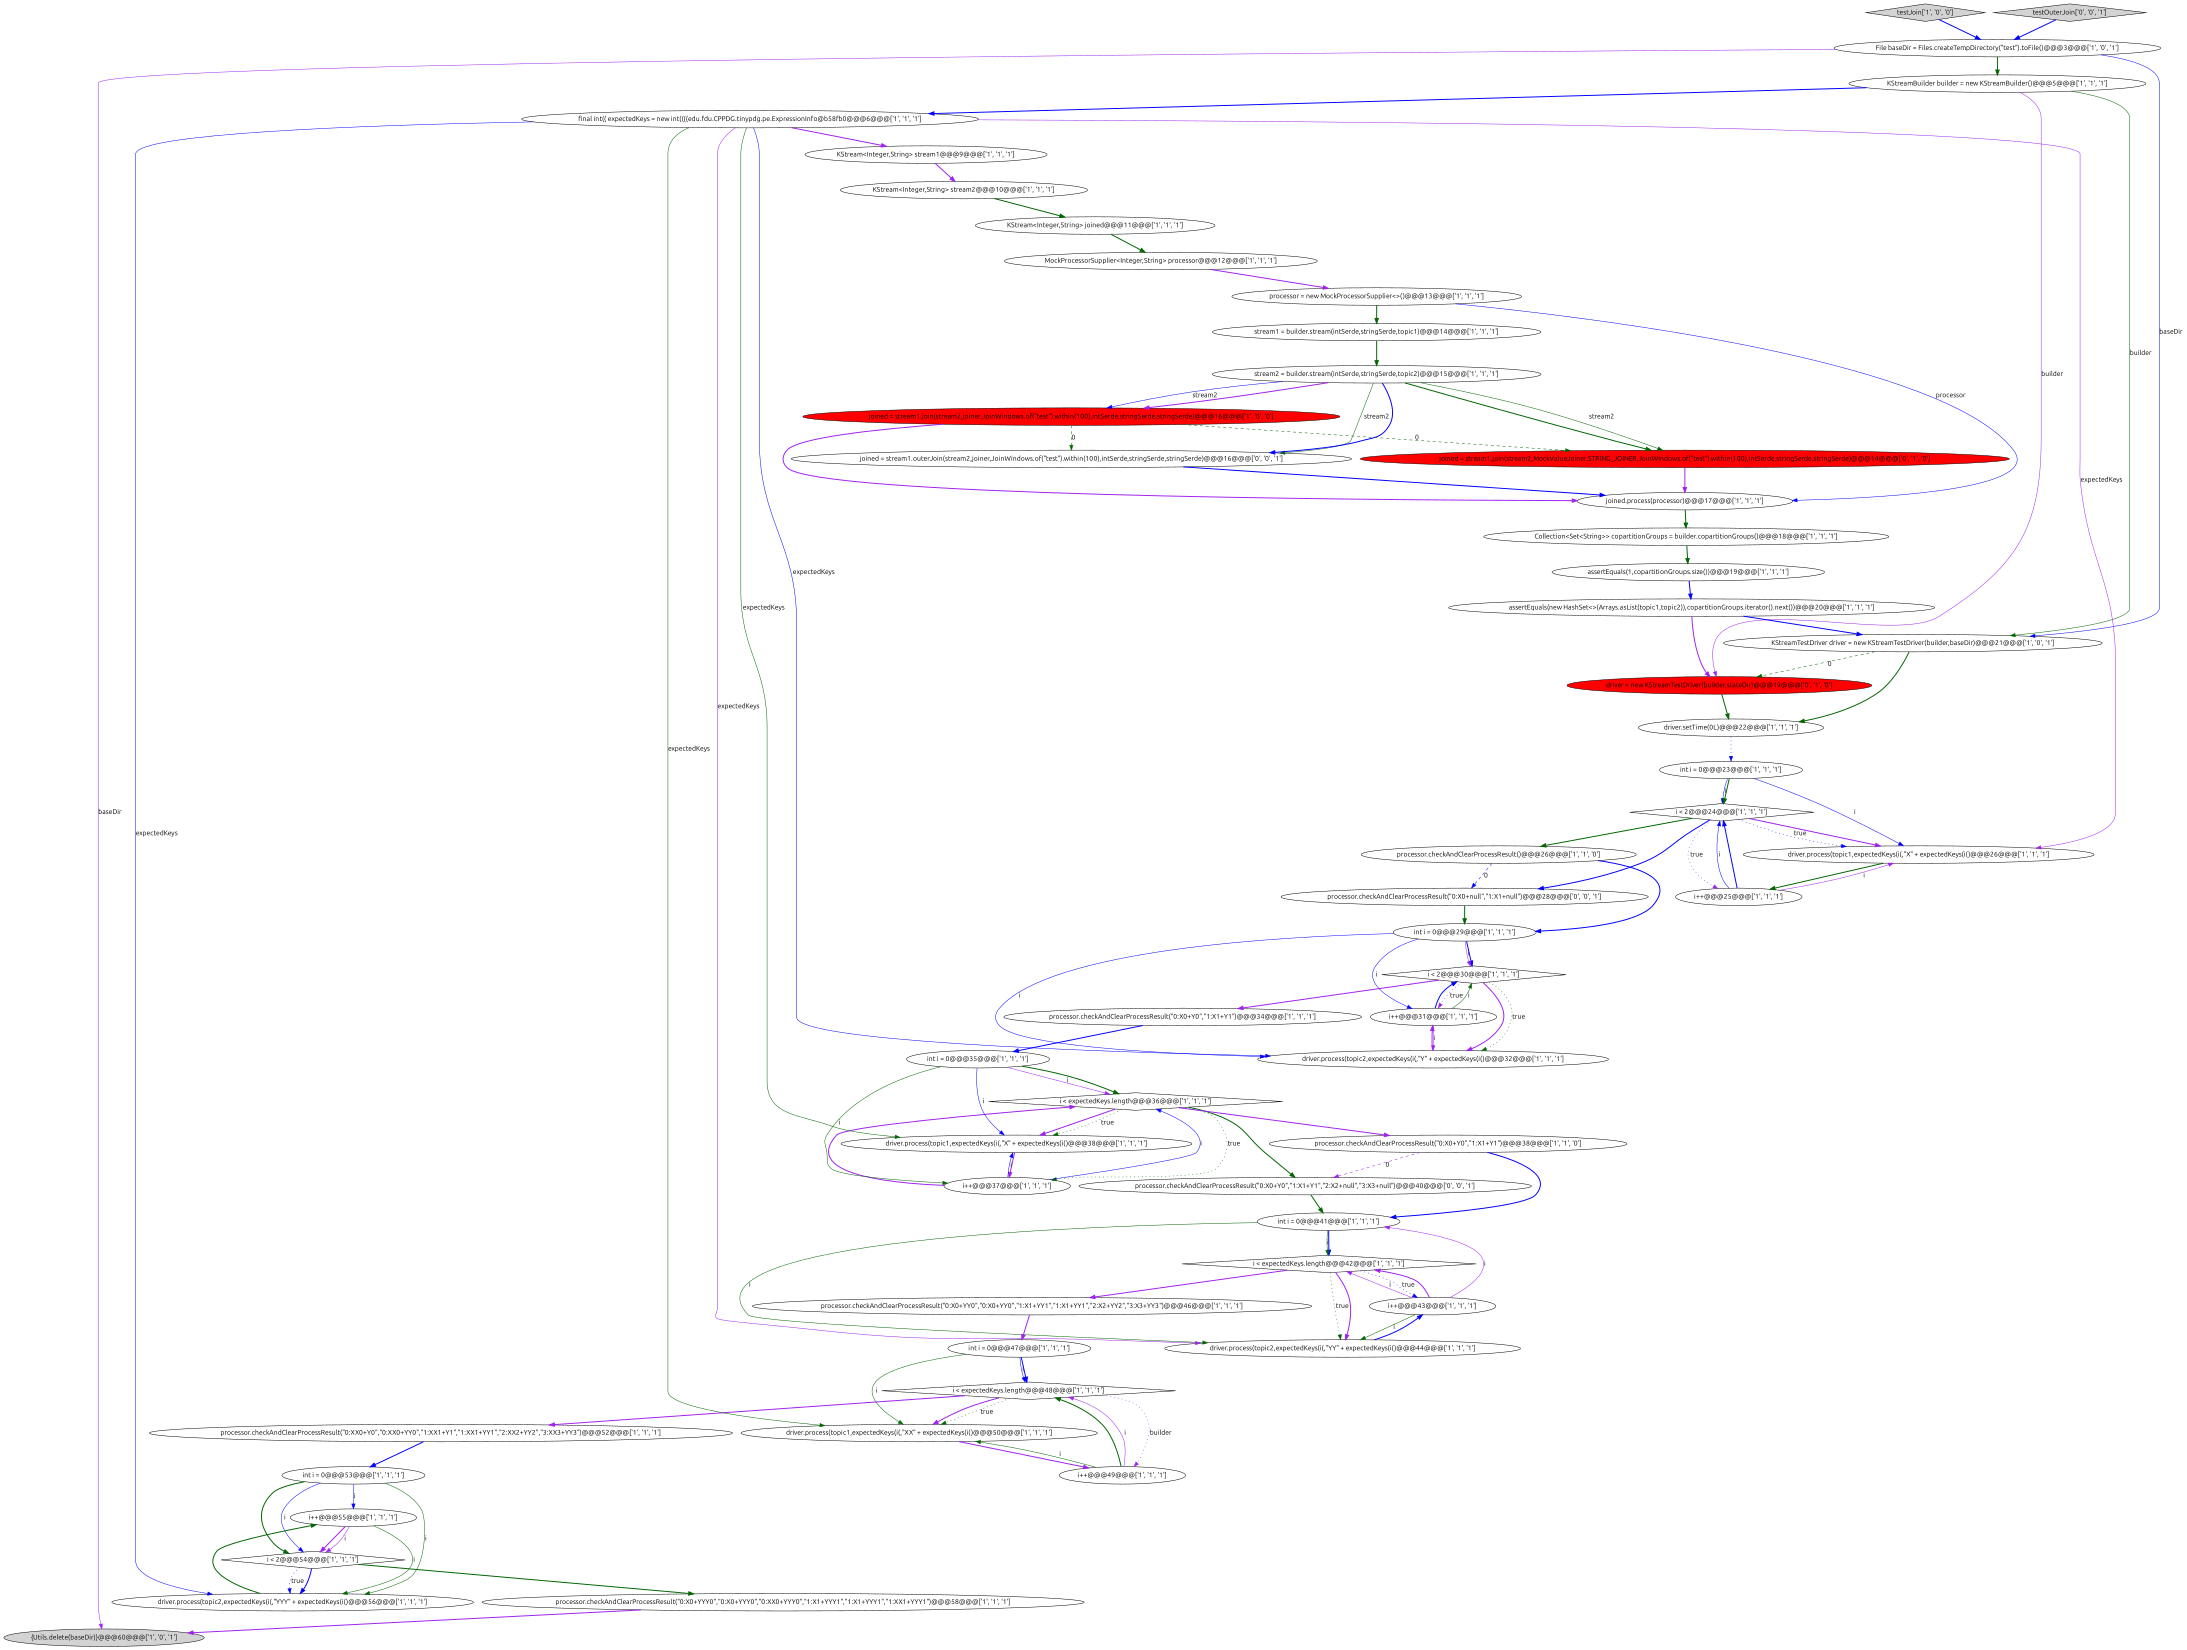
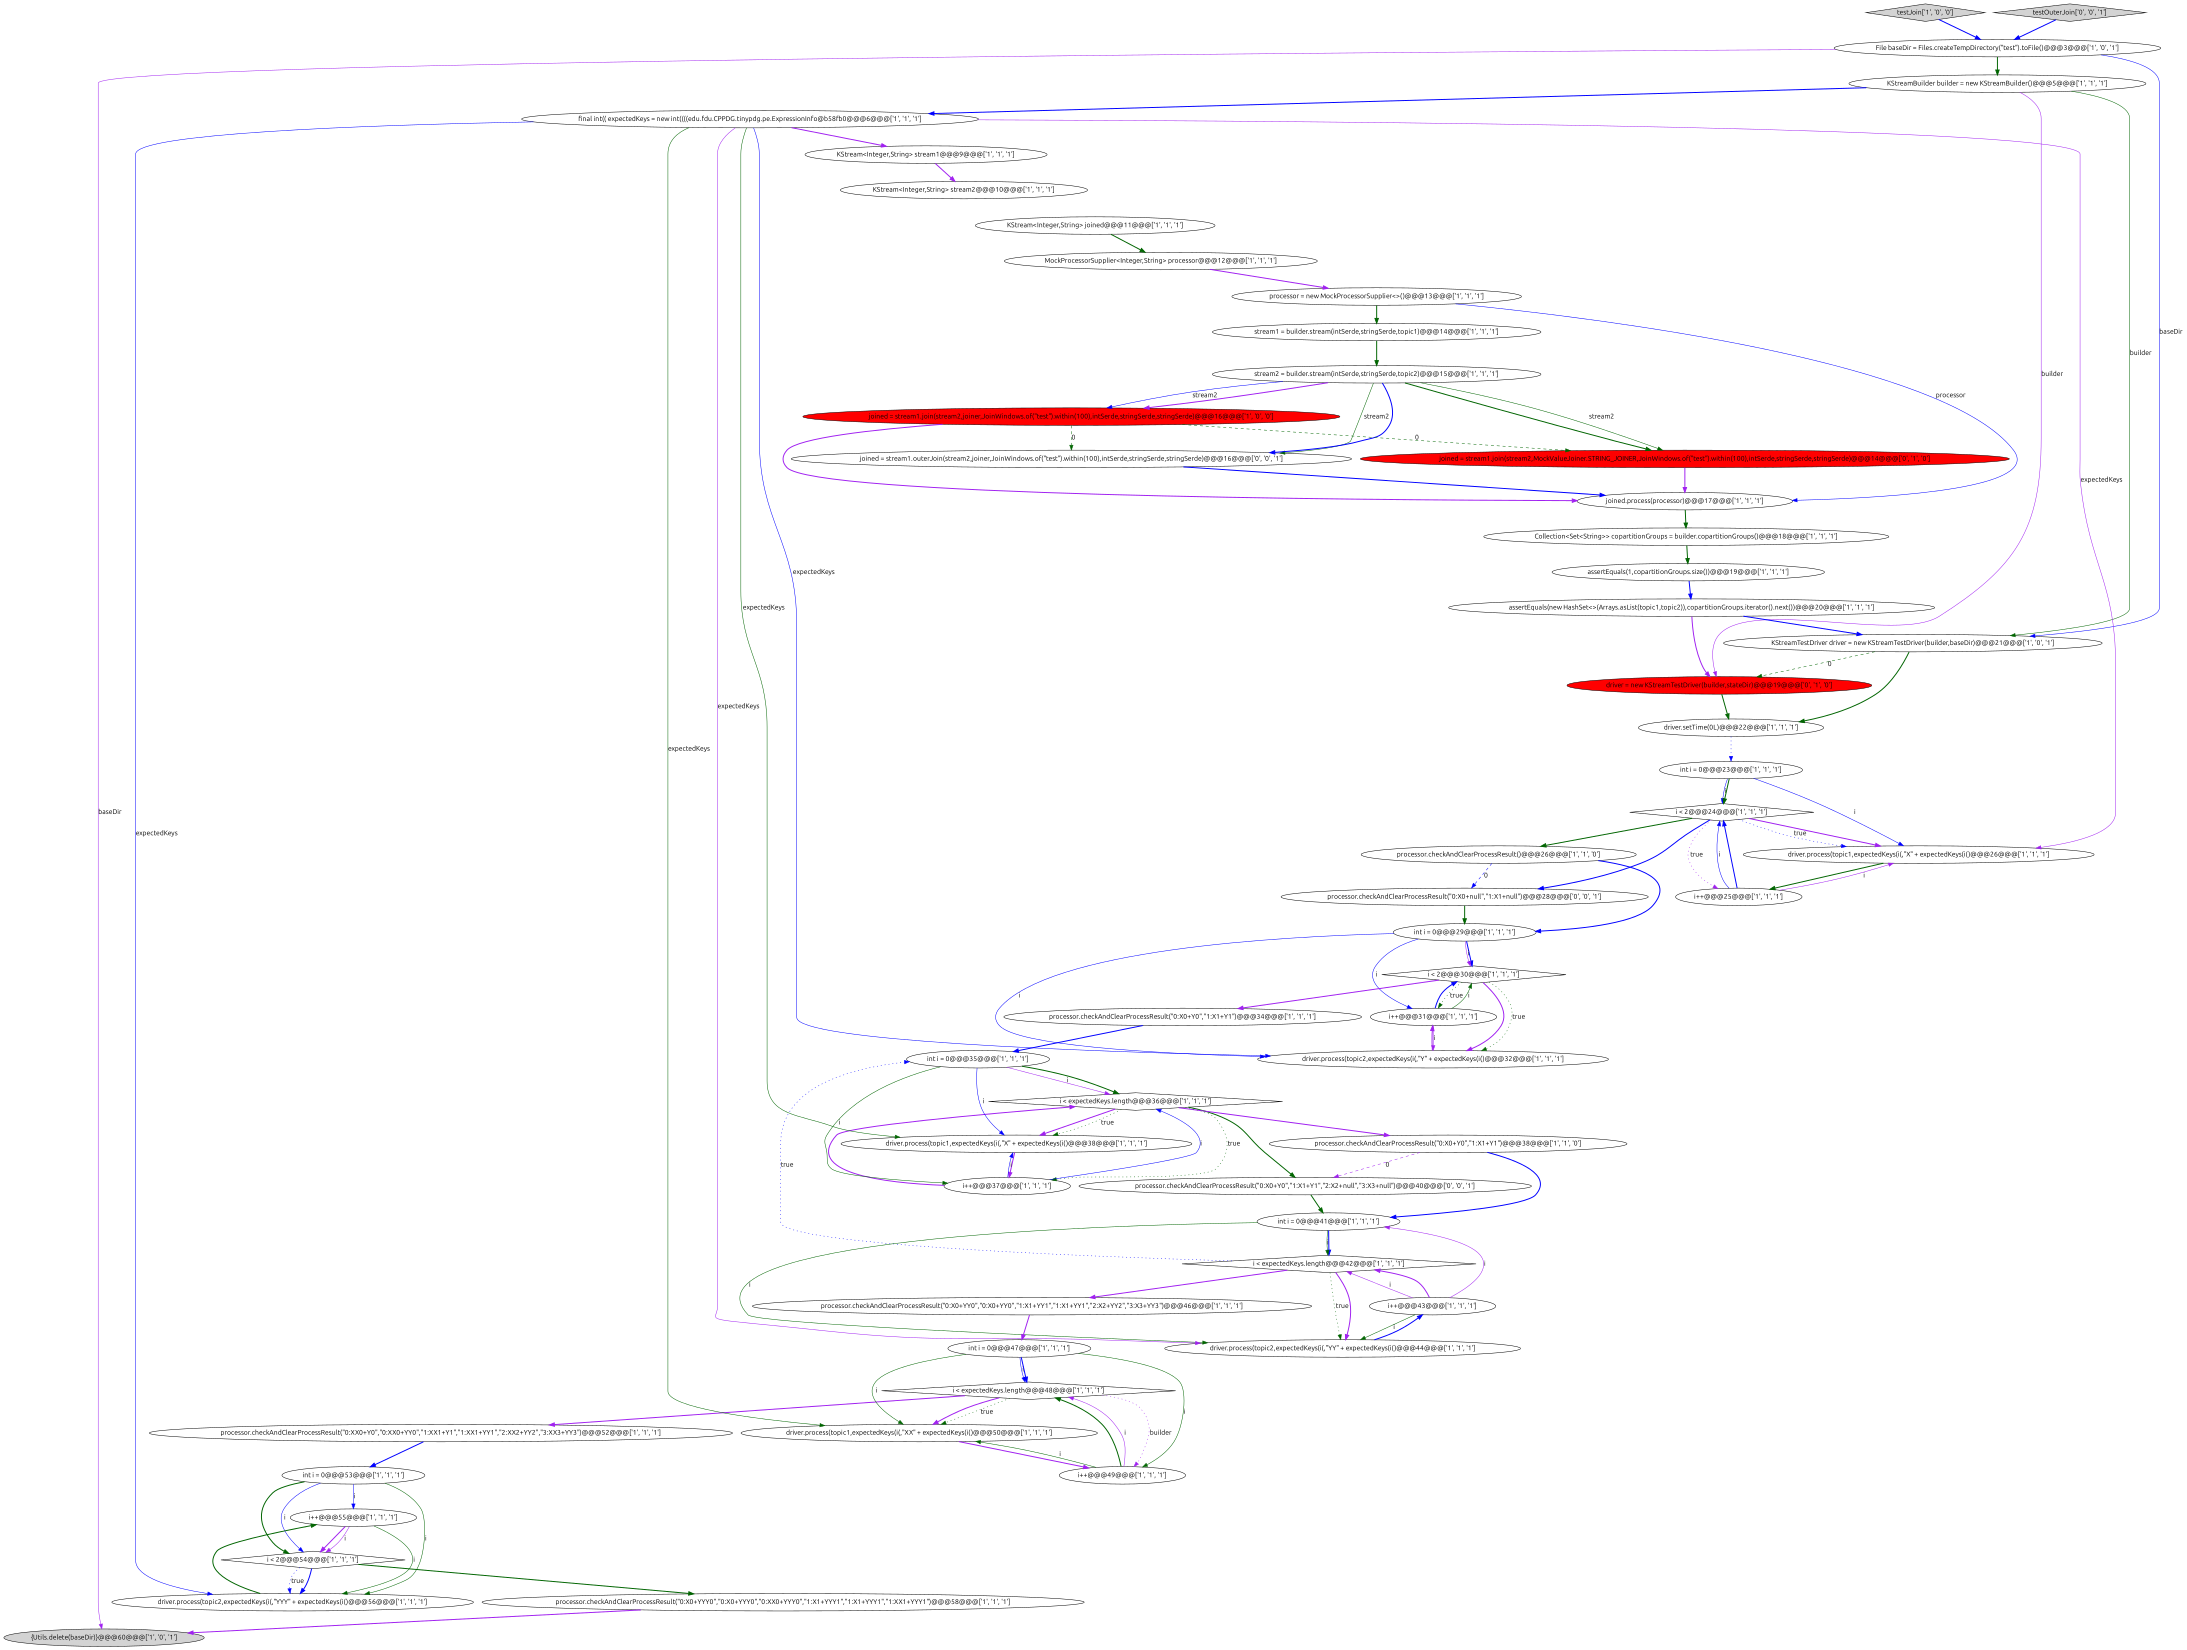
edge "KStream<Integer,String> stream2@@@10@@@['1', '1', '1']" -> "KStream<Integer,String> joined@@@11@@@['1', '1', '1']": removed
edge "i < 2@@@30@@@['1', '1', '1']" -> "i++@@@31@@@['1', '1', '1']": color purple -> darkgreen
edge "i < expectedKeys.length@@@42@@@['1', '1', '1']" -> "i++@@@43@@@['1', '1', '1']": now "i < expectedKeys.length@@@42@@@['1', '1', '1']" -> "int i = 0@@@35@@@['1', '1', '1']"
edge "int i = 0@@@47@@@['1', '1', '1']" -> "i++@@@49@@@['1', '1', '1']": added, label "i"
